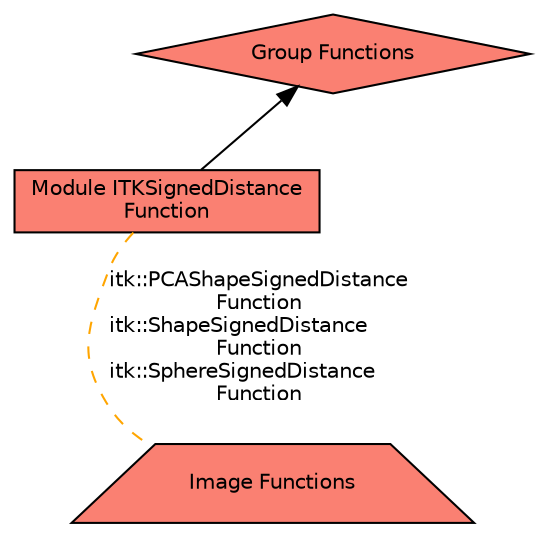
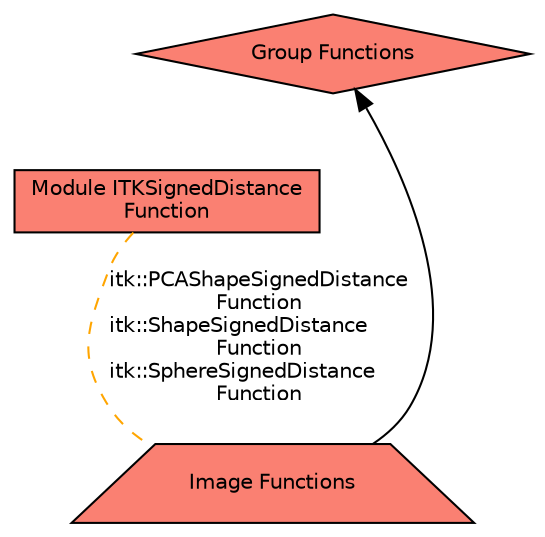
edge "Module ITKSignedDistance Function" -> "Group Functions": now "Image Functions" -> "Group Functions"
